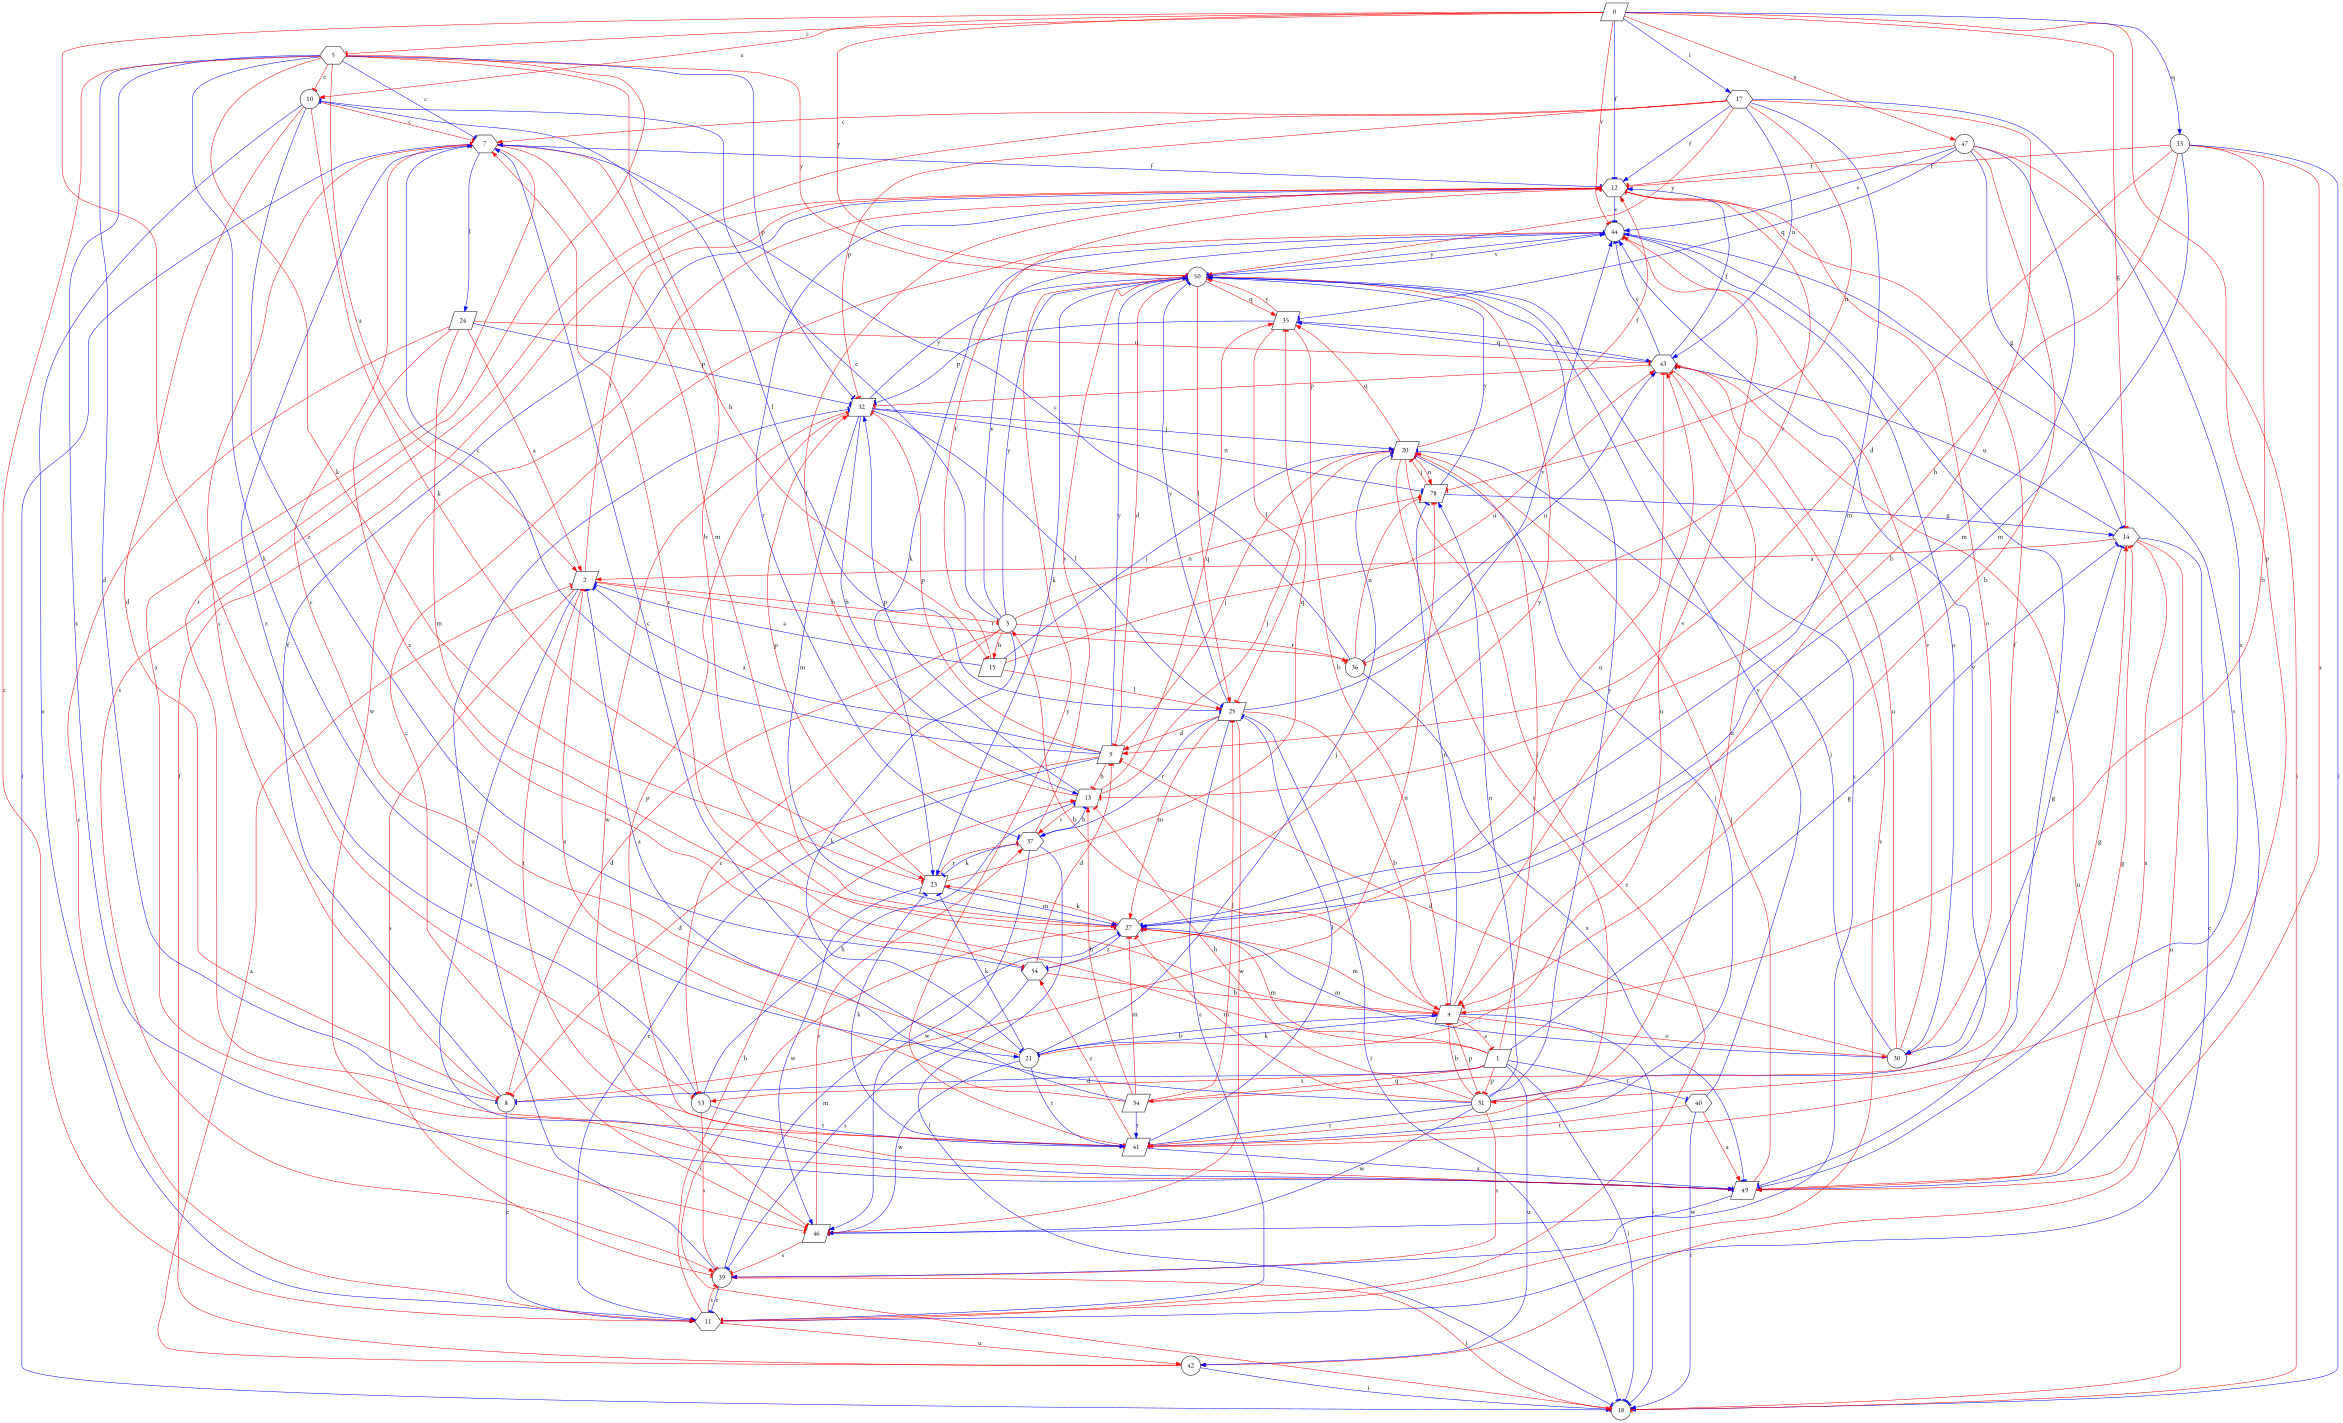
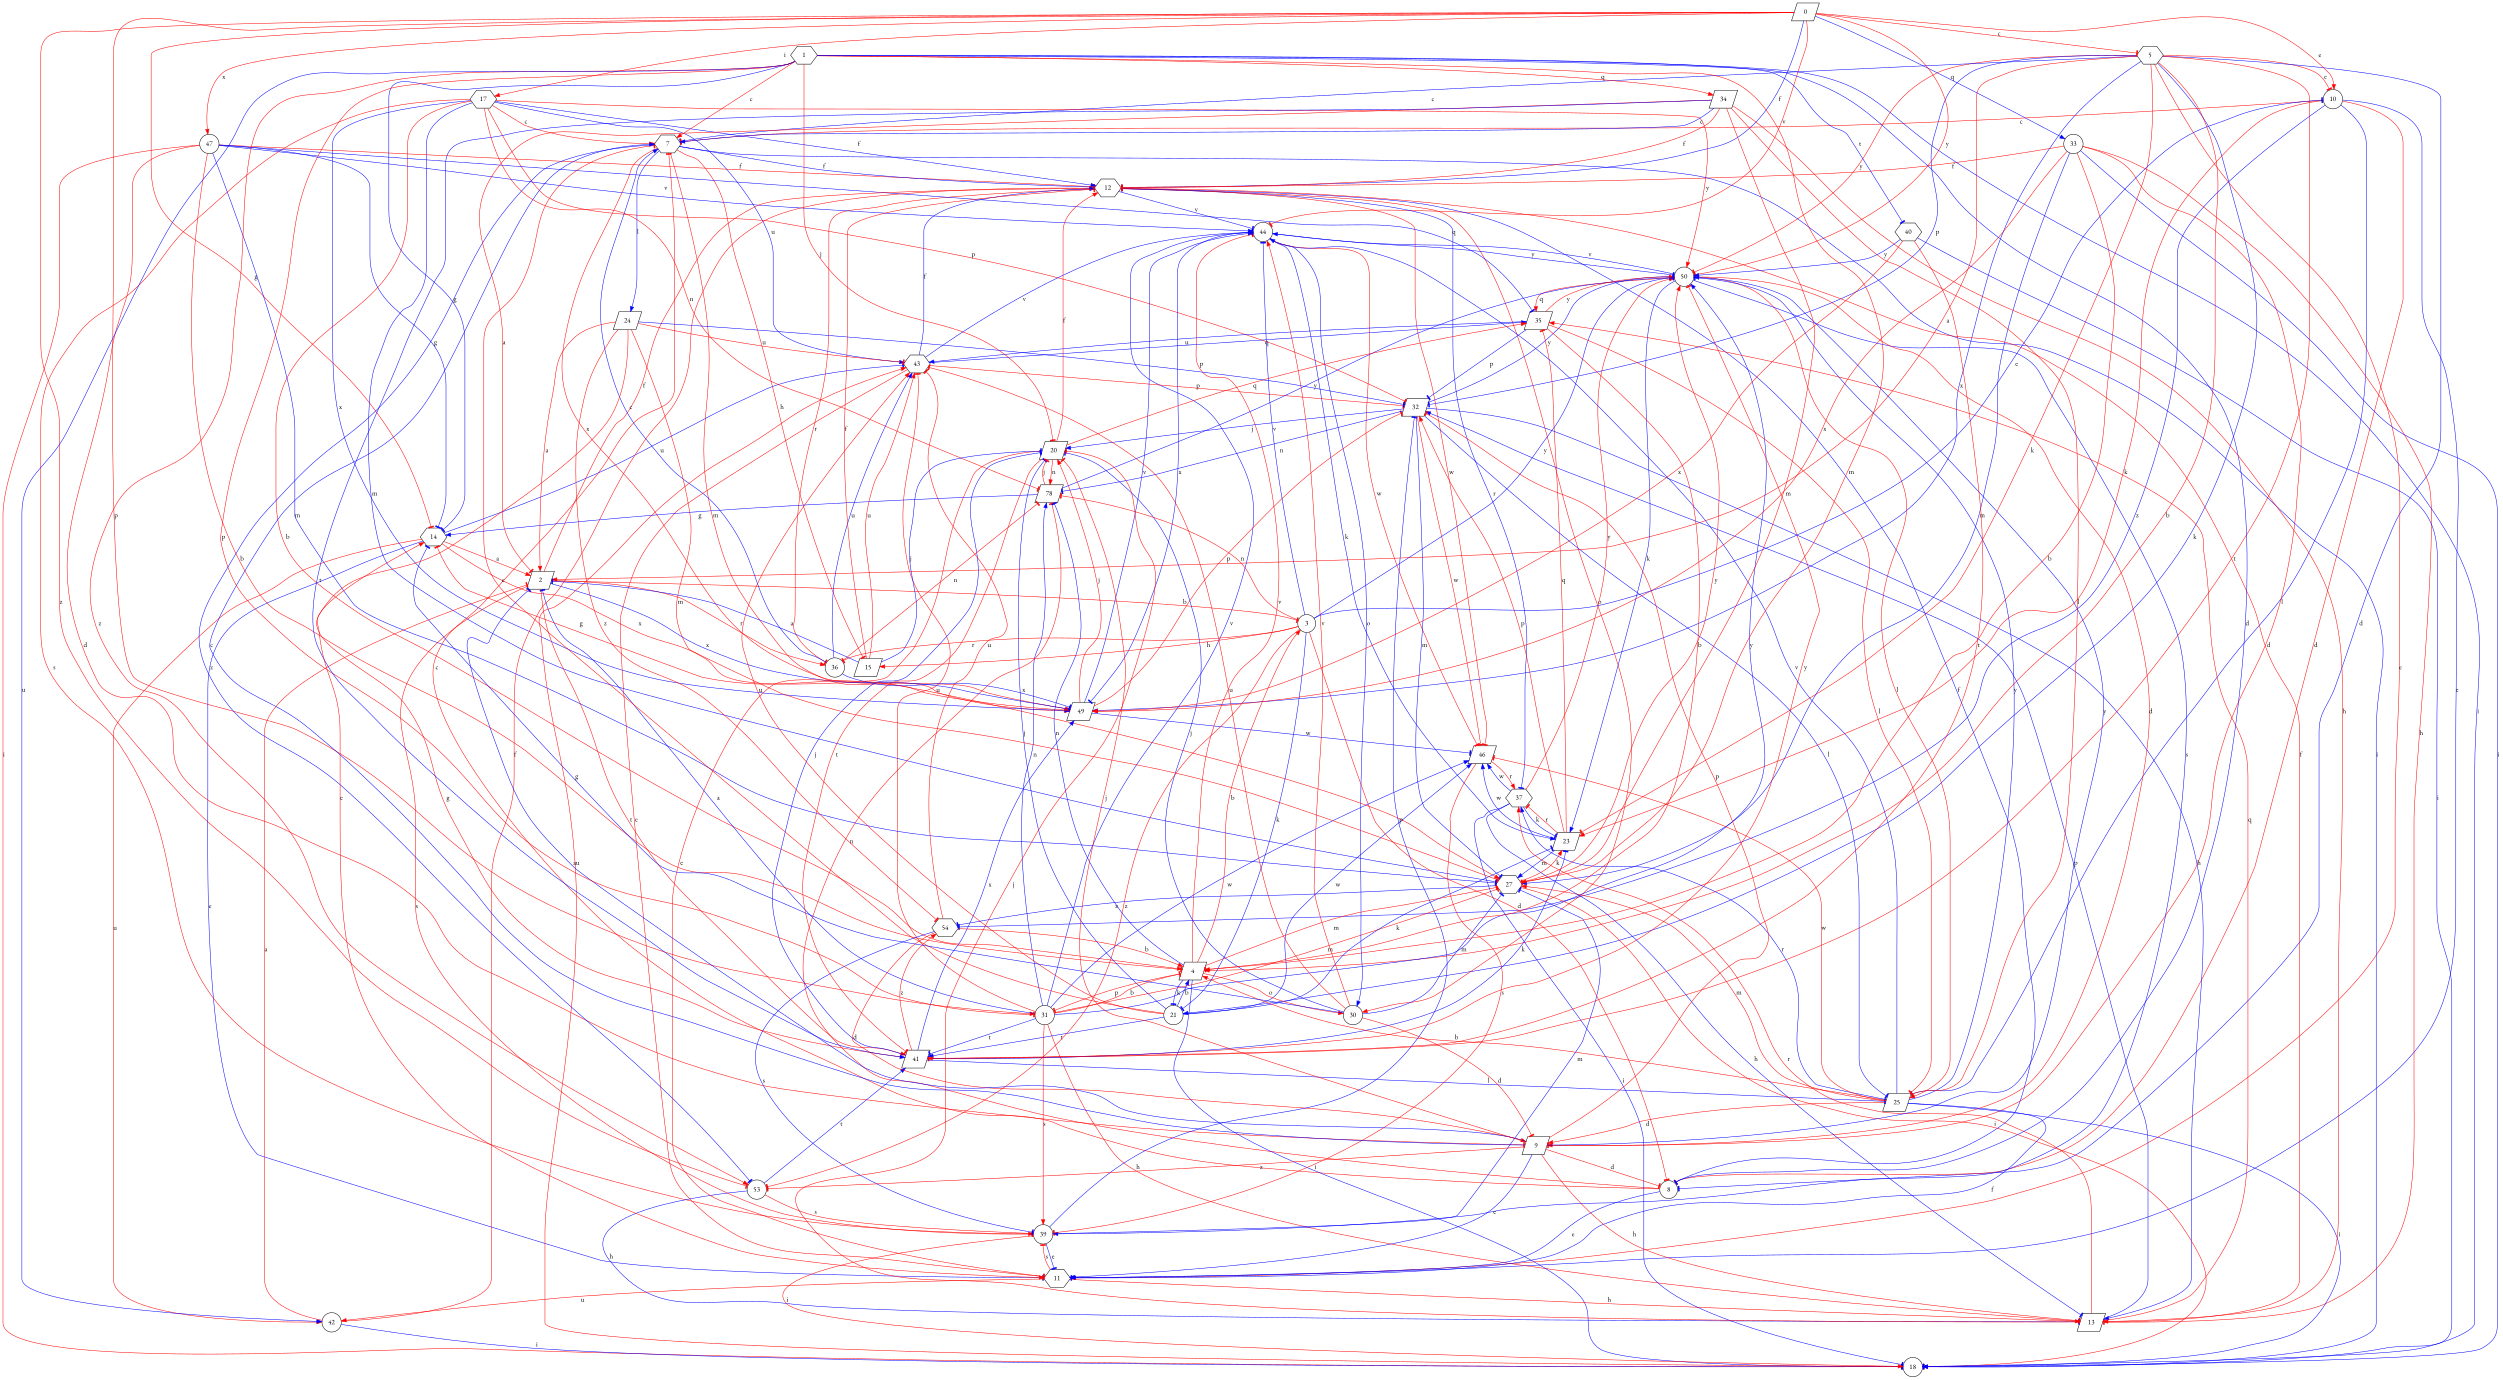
edge "0" -> "17": color blue -> red
edge "15" -> "25": removed, label "l"
edge "44" -> "46": label "c" -> "w"
edge "39" -> "32": label "u" -> "p"
edge "54" -> "9": arrowhead tee -> normal
edge "47" -> "9": added, label "d"
edge "25" -> "11": label "e" -> "f"
edge "4" -> "1": removed, label "a"
node "1": shape parallelogram -> hexagon
edge "9" -> "53": added, label "z"
